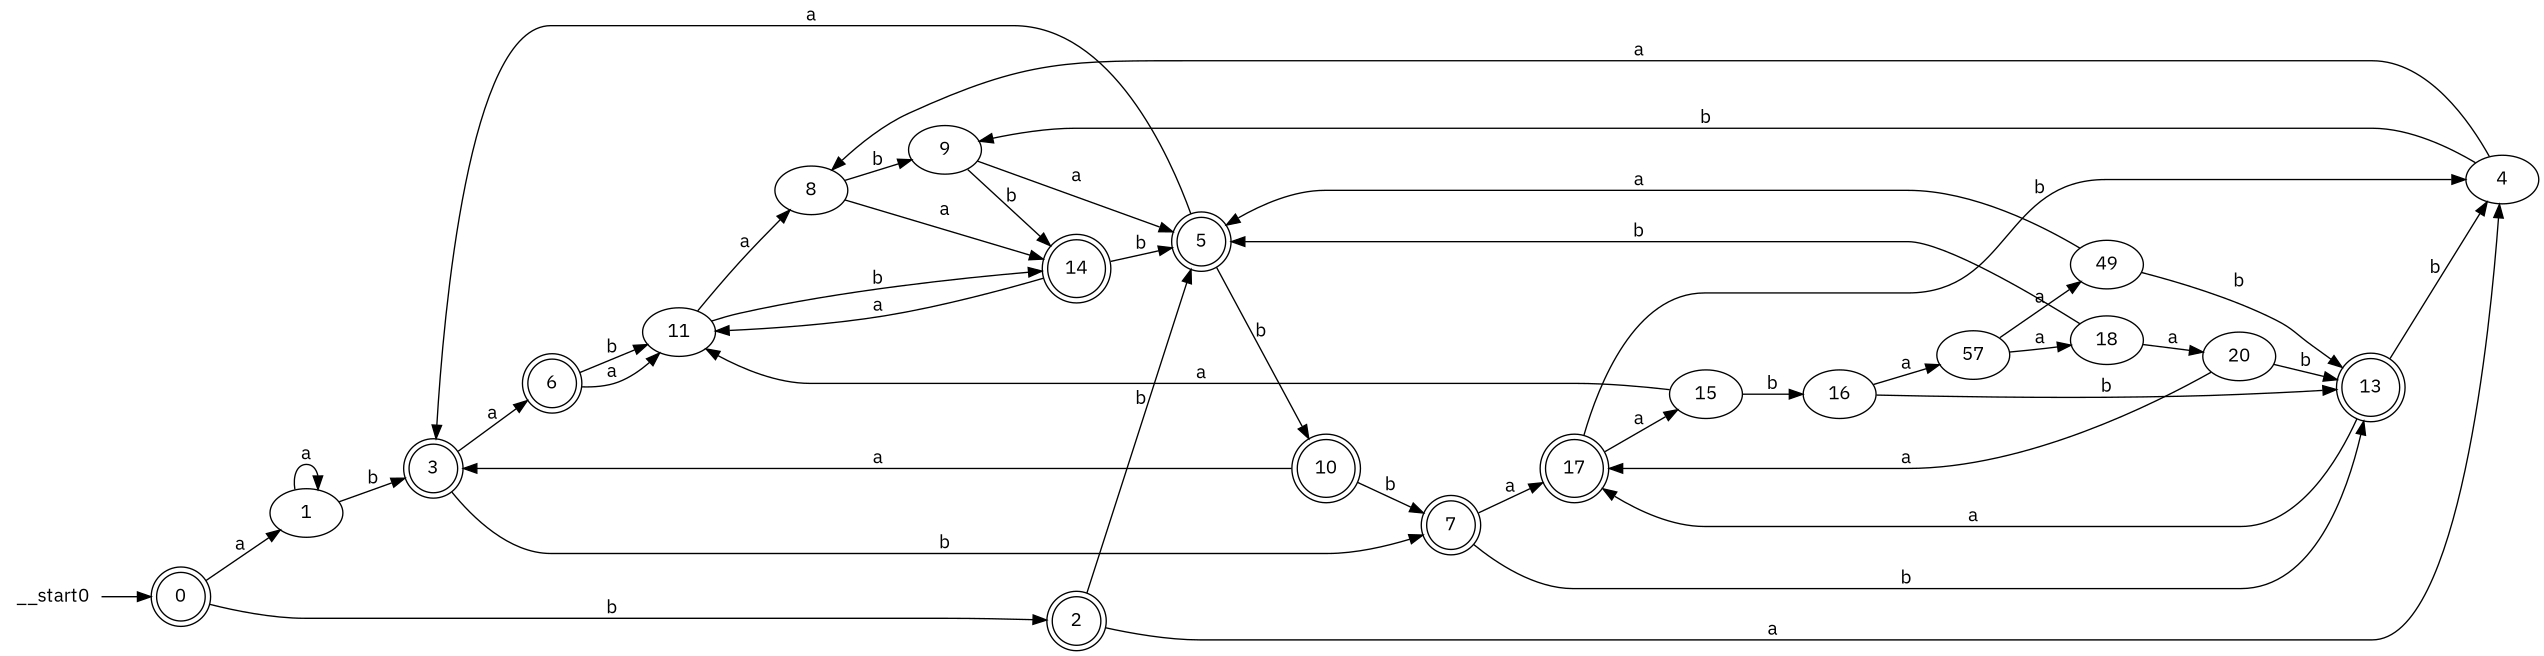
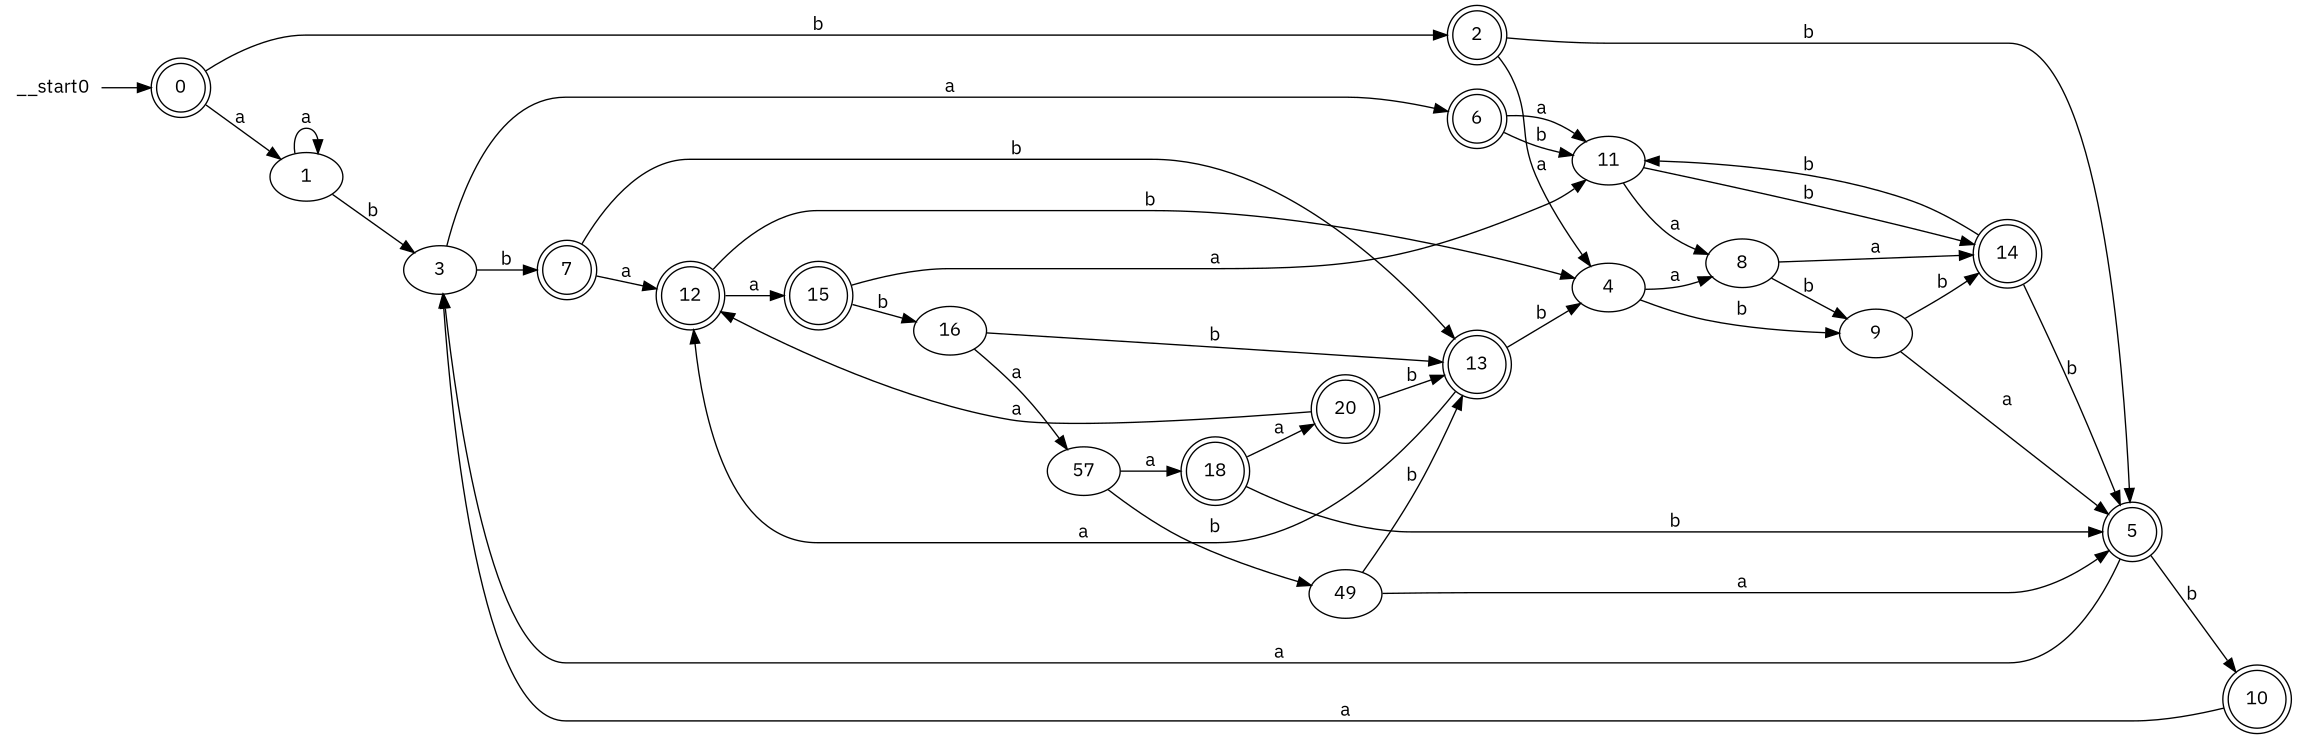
edge "57" -> "49": label "a" -> "b"
edge "14" -> "11": label "a" -> "b"
node "18": shape ellipse -> doublecircle
node "20": shape ellipse -> doublecircle
node "15": shape ellipse -> doublecircle
node "3": shape doublecircle -> ellipse
node "17": label "17" -> "12"
edge "10" -> "7": removed, label "b"
